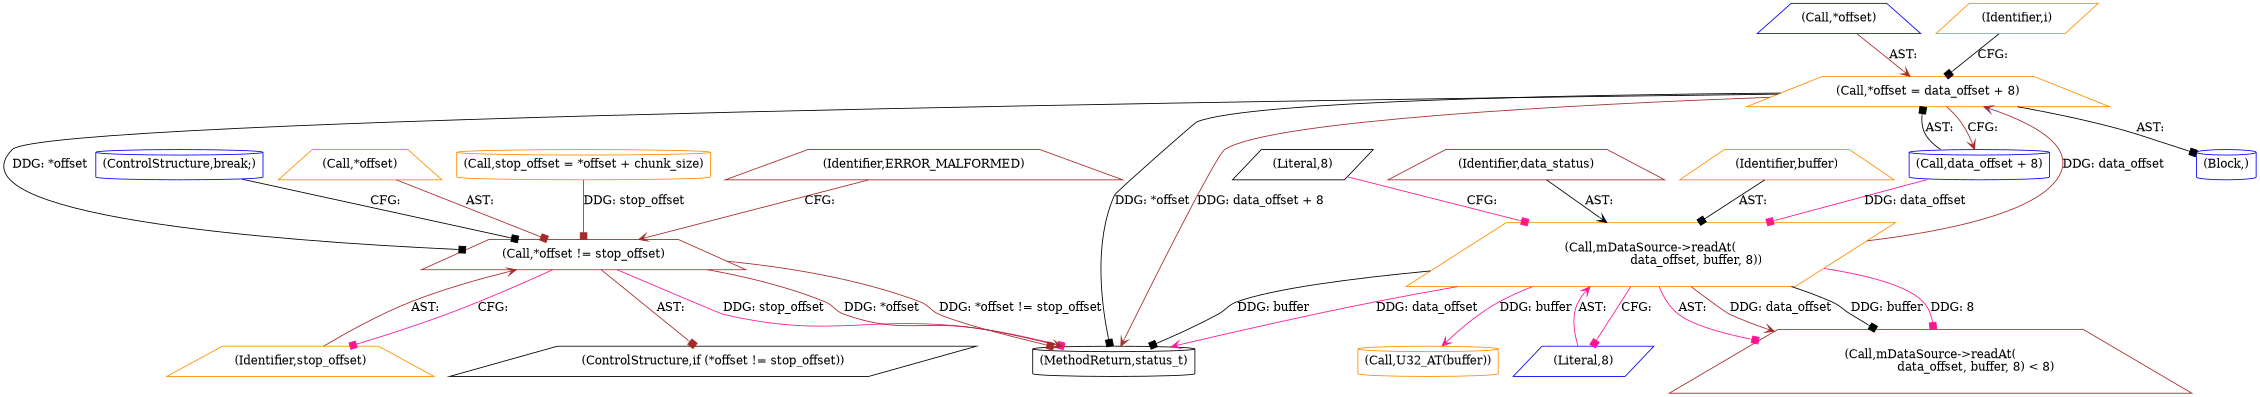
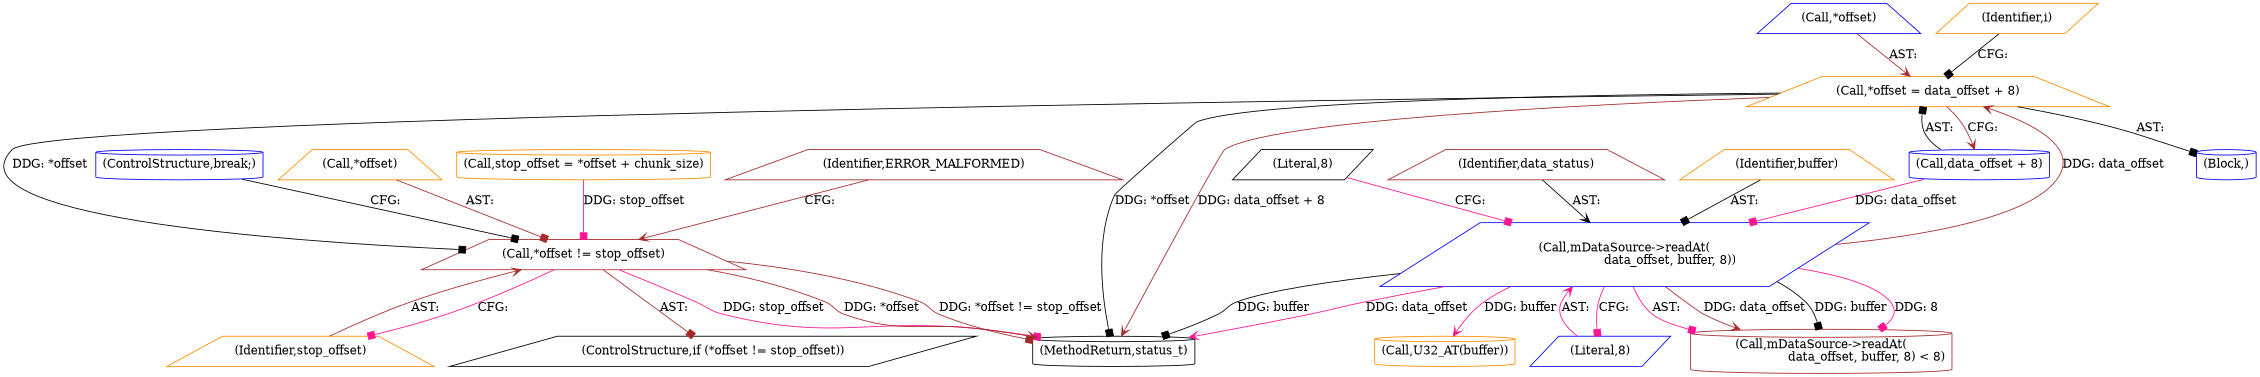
edge "(Call,stop_offset = *offset + chunk_size)" -> "(Call,*offset != stop_offset)": color brown -> deeppink
node "(Call,mDataSource->readAt( data_offset, buffer, 8))": color darkorange -> blue
node "(Call,mDataSource->readAt( data_offset, buffer, 8) < 8)": shape trapezium -> cylinder
